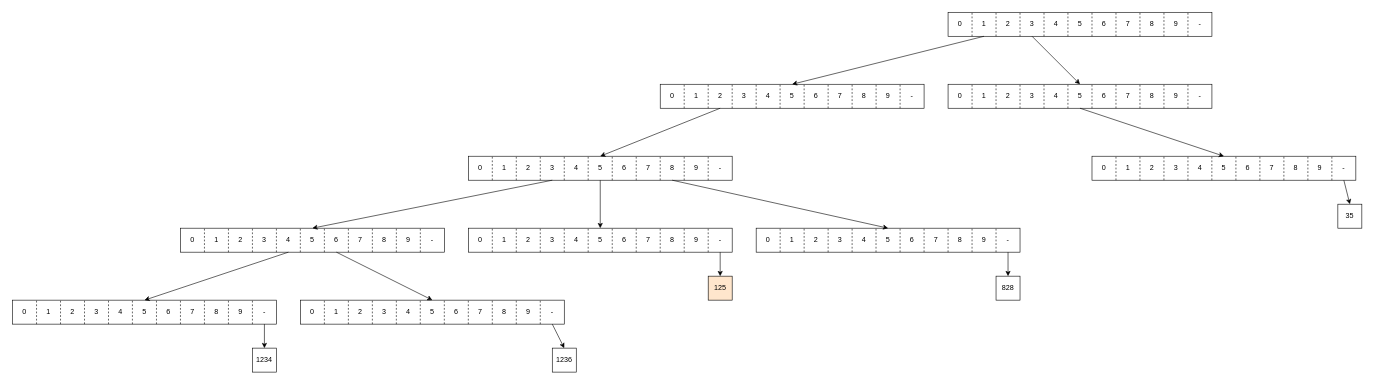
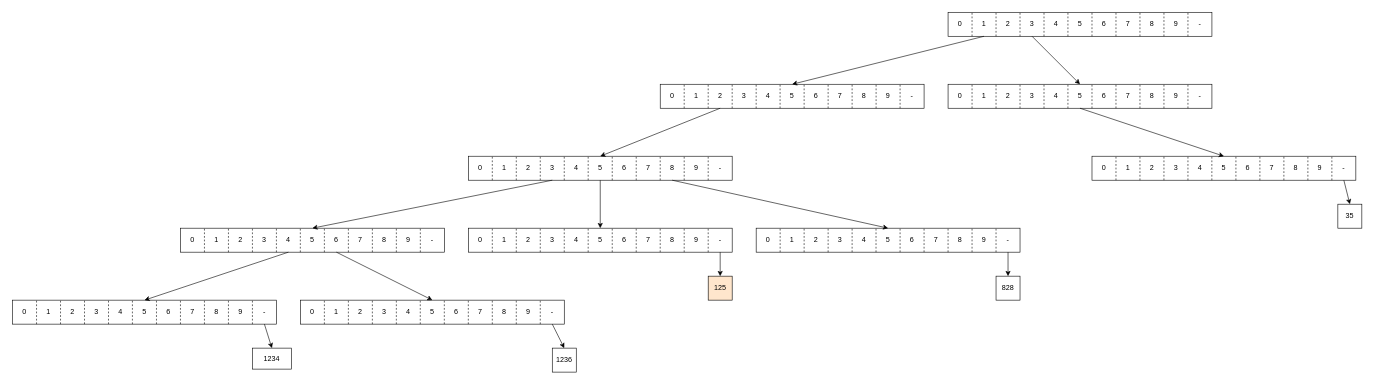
node "1234": size 24x24 -> 39x21
